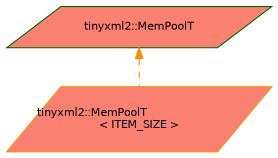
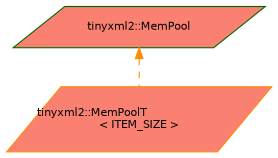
node "tinyxml2::MemPoolT": label "tinyxml2::MemPoolT" -> "tinyxml2::MemPool"
